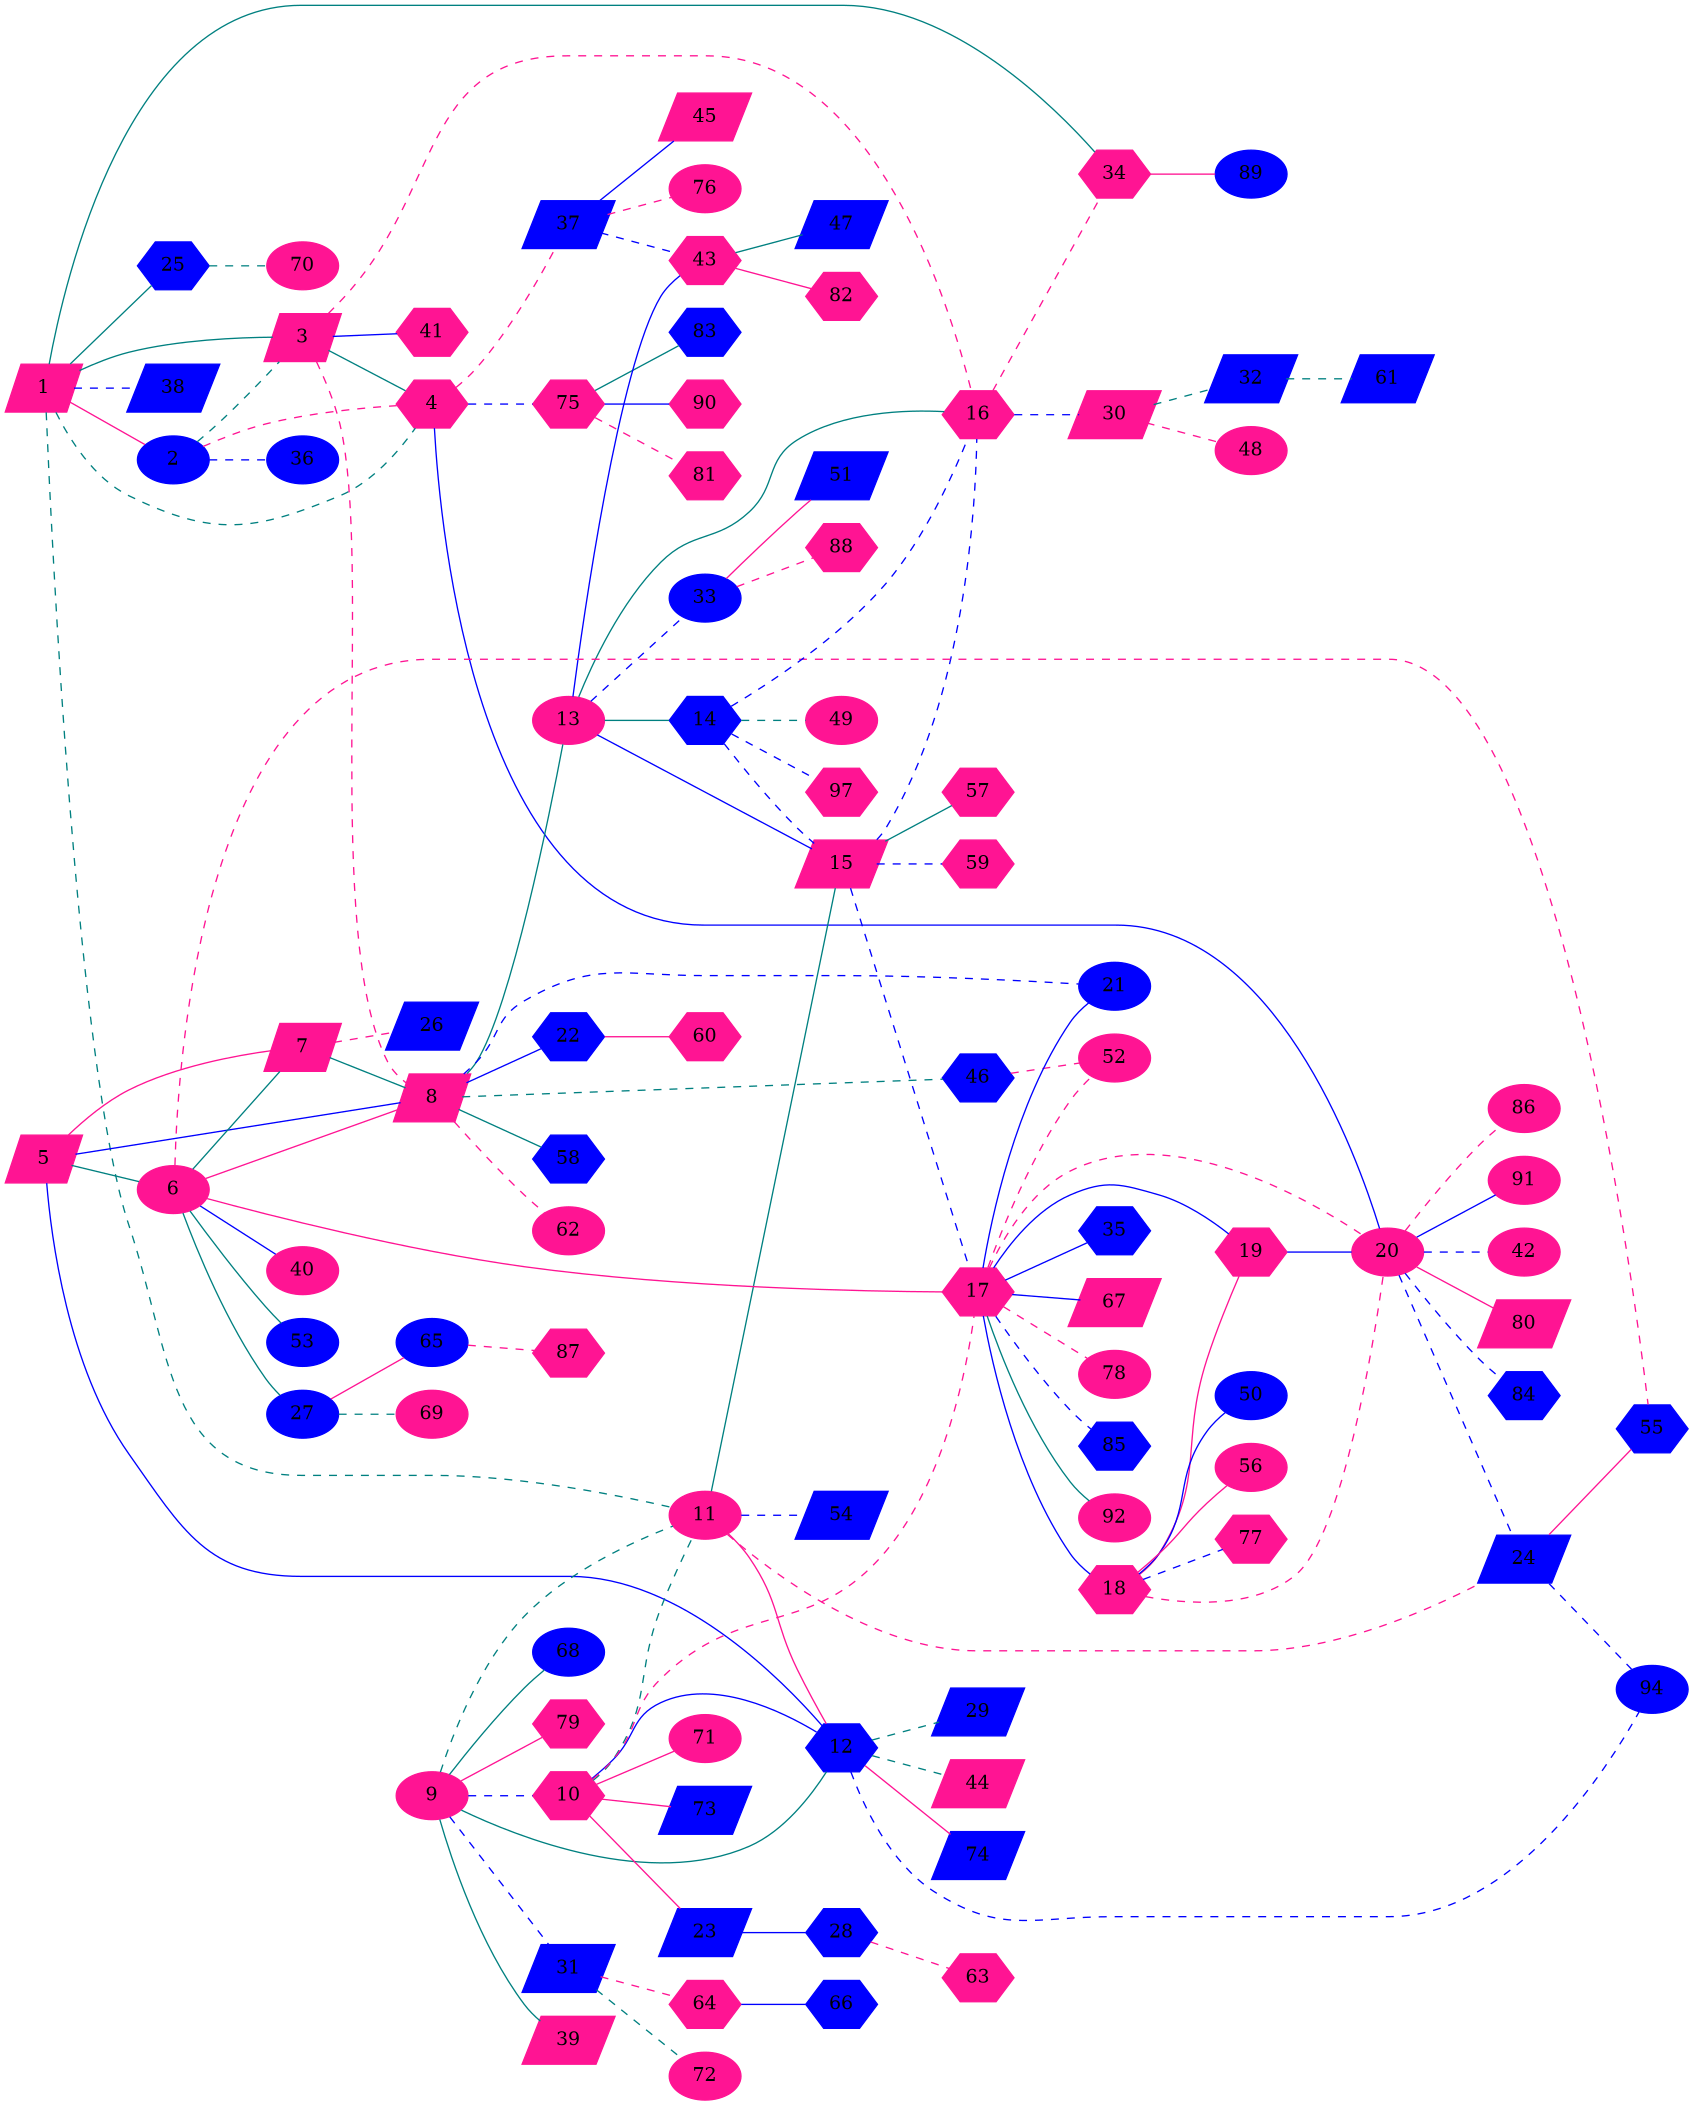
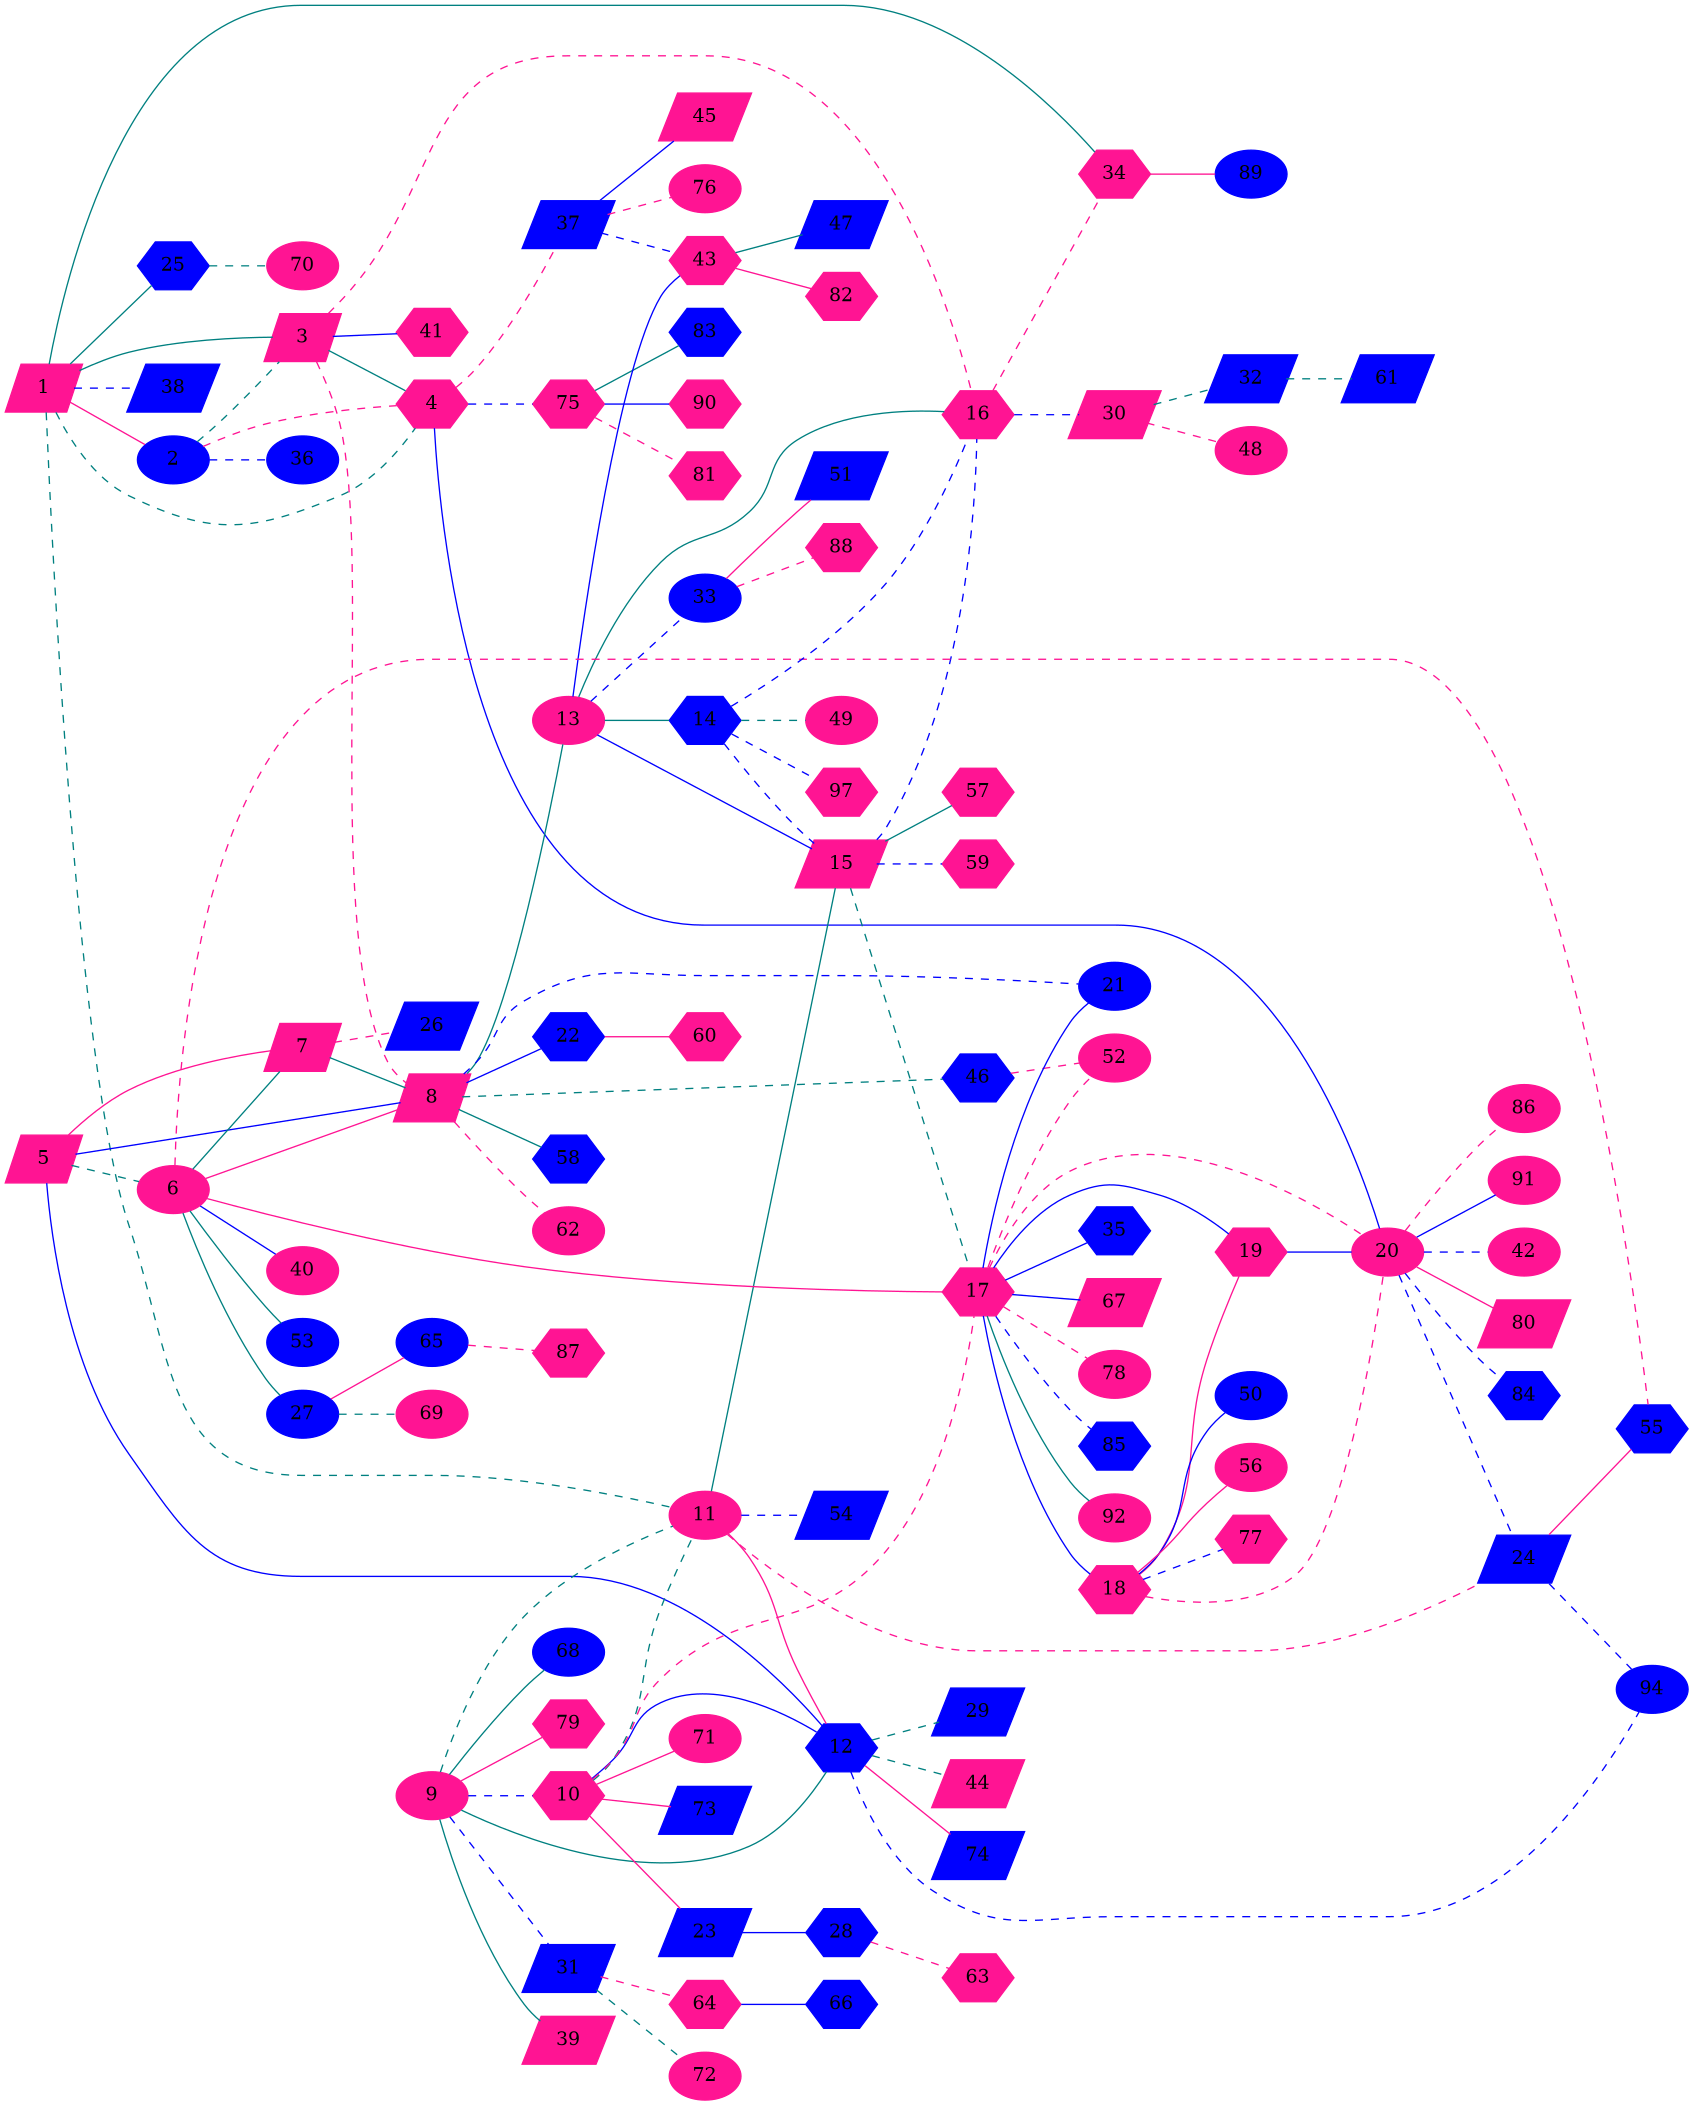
edge "15" -- "17": color blue -> teal
edge "5" -- "6": style solid -> dashed
